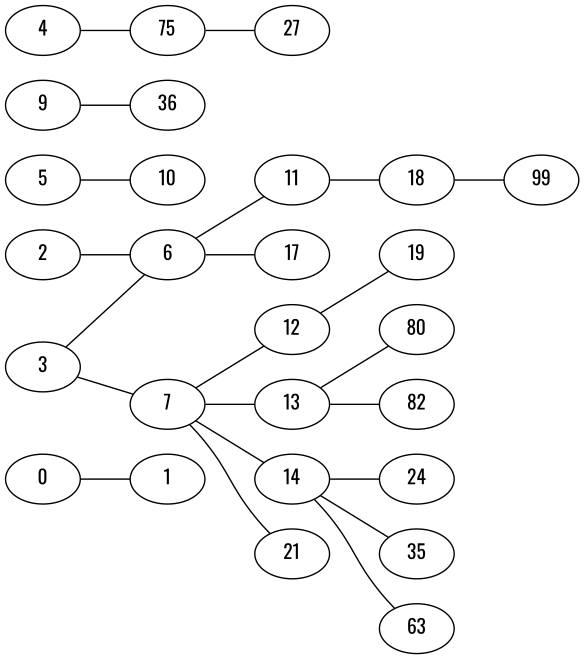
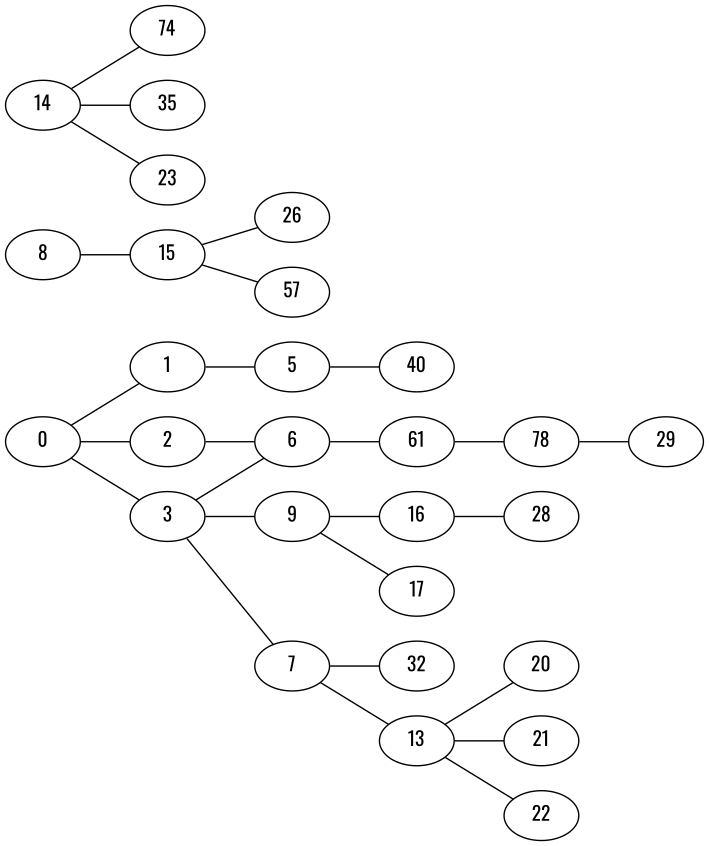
node "4": label "4" -> "8"
node "75": label "75" -> "15"
node "27": label "27" -> "57"
node "36": label "36" -> "16"
node "10": label "10" -> "40"
node "11": label "11" -> "61"
node "18": label "18" -> "78"
node "99": label "99" -> "29"
node "26": added
edge "6" -- "17": now "9" -- "17"
node "19": removed
node "12": label "12" -> "32"
node "80": label "80" -> "20"
edge "1" -- "5": added
node "82": label "82" -> "22"
edge "0" -- "2": added
edge "7" -- "14": removed
edge "0" -- "3": added
edge "7" -- "21": now "13" -- "21"
node "24": label "24" -> "74"
edge "3" -- "9": added
node "28": added
node "63": label "63" -> "23"
